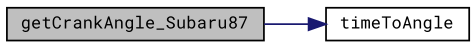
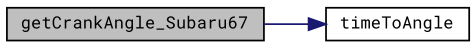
node "getCrankAngle_Subaru87": label "getCrankAngle_Subaru87" -> "getCrankAngle_Subaru67"
